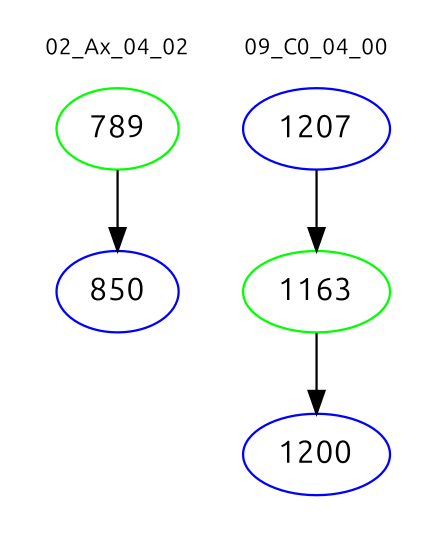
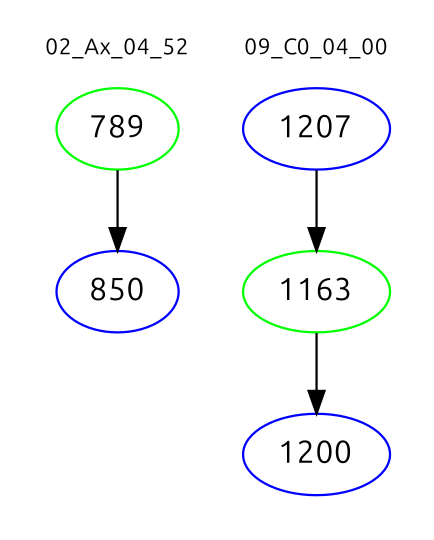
cluster "02_Ax_04_02": label "02_Ax_04_02" -> "02_Ax_04_52"
